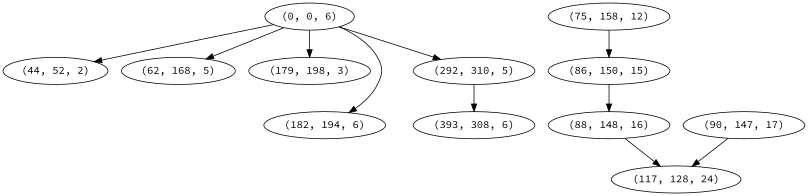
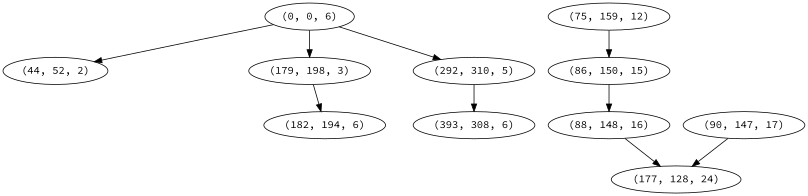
node "(75, 158, 12)": label "(75, 158, 12)" -> "(75, 159, 12)"
edge "(0, 0, 6)" -> "(182, 194, 6)": now "(179, 198, 3)" -> "(182, 194, 6)"
node "(62, 168, 5)": removed
node "(117, 128, 24)": label "(117, 128, 24)" -> "(177, 128, 24)"
